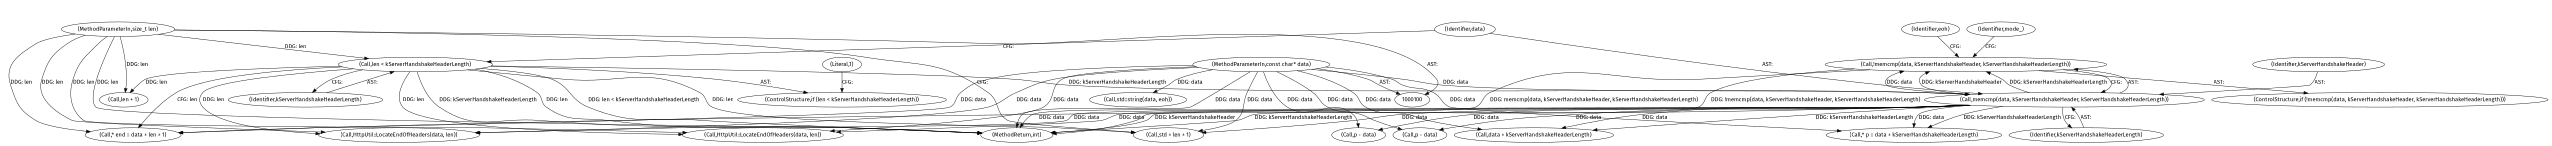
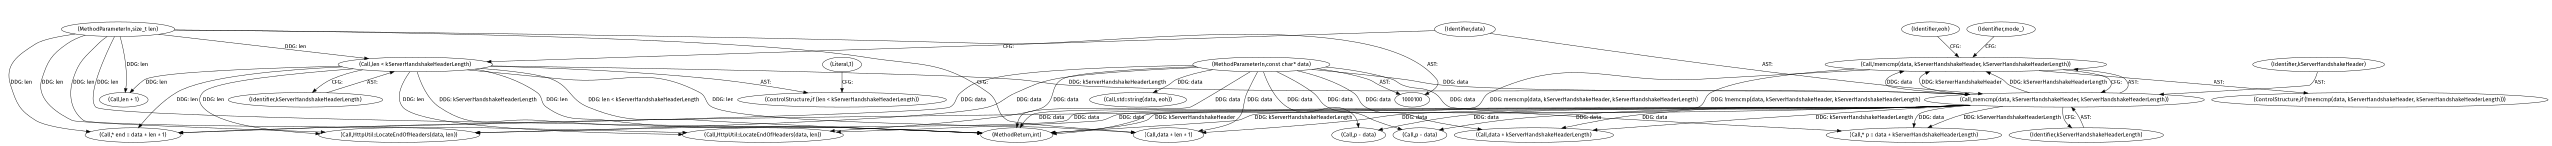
edge "(Call,len < kServerHandshakeHeaderLength)" -> "(Call,* end = data + len + 1)": label "CFG: len" -> "DDG: len"
node "(Call,std + len + 1)": label "(Call,std + len + 1)" -> "(Call,data + len + 1)"
